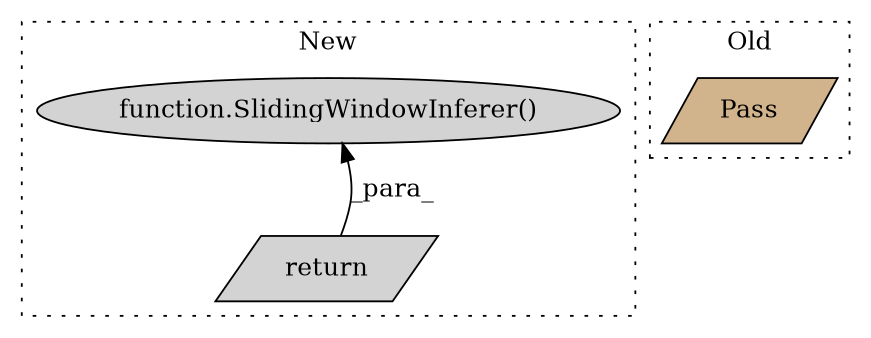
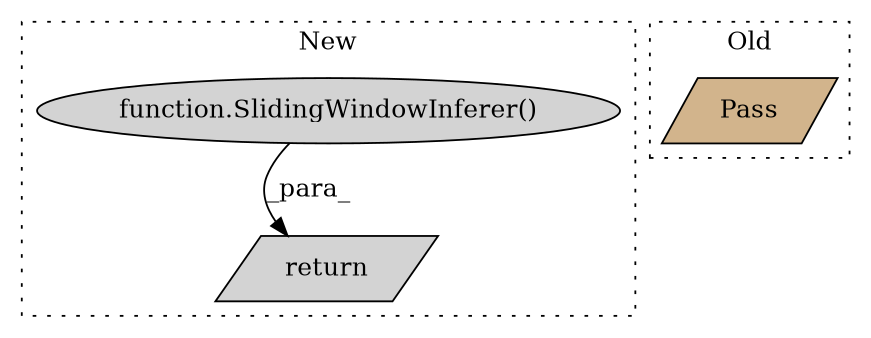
edge "return" -> "function.SlidingWindowInferer()": reversed
